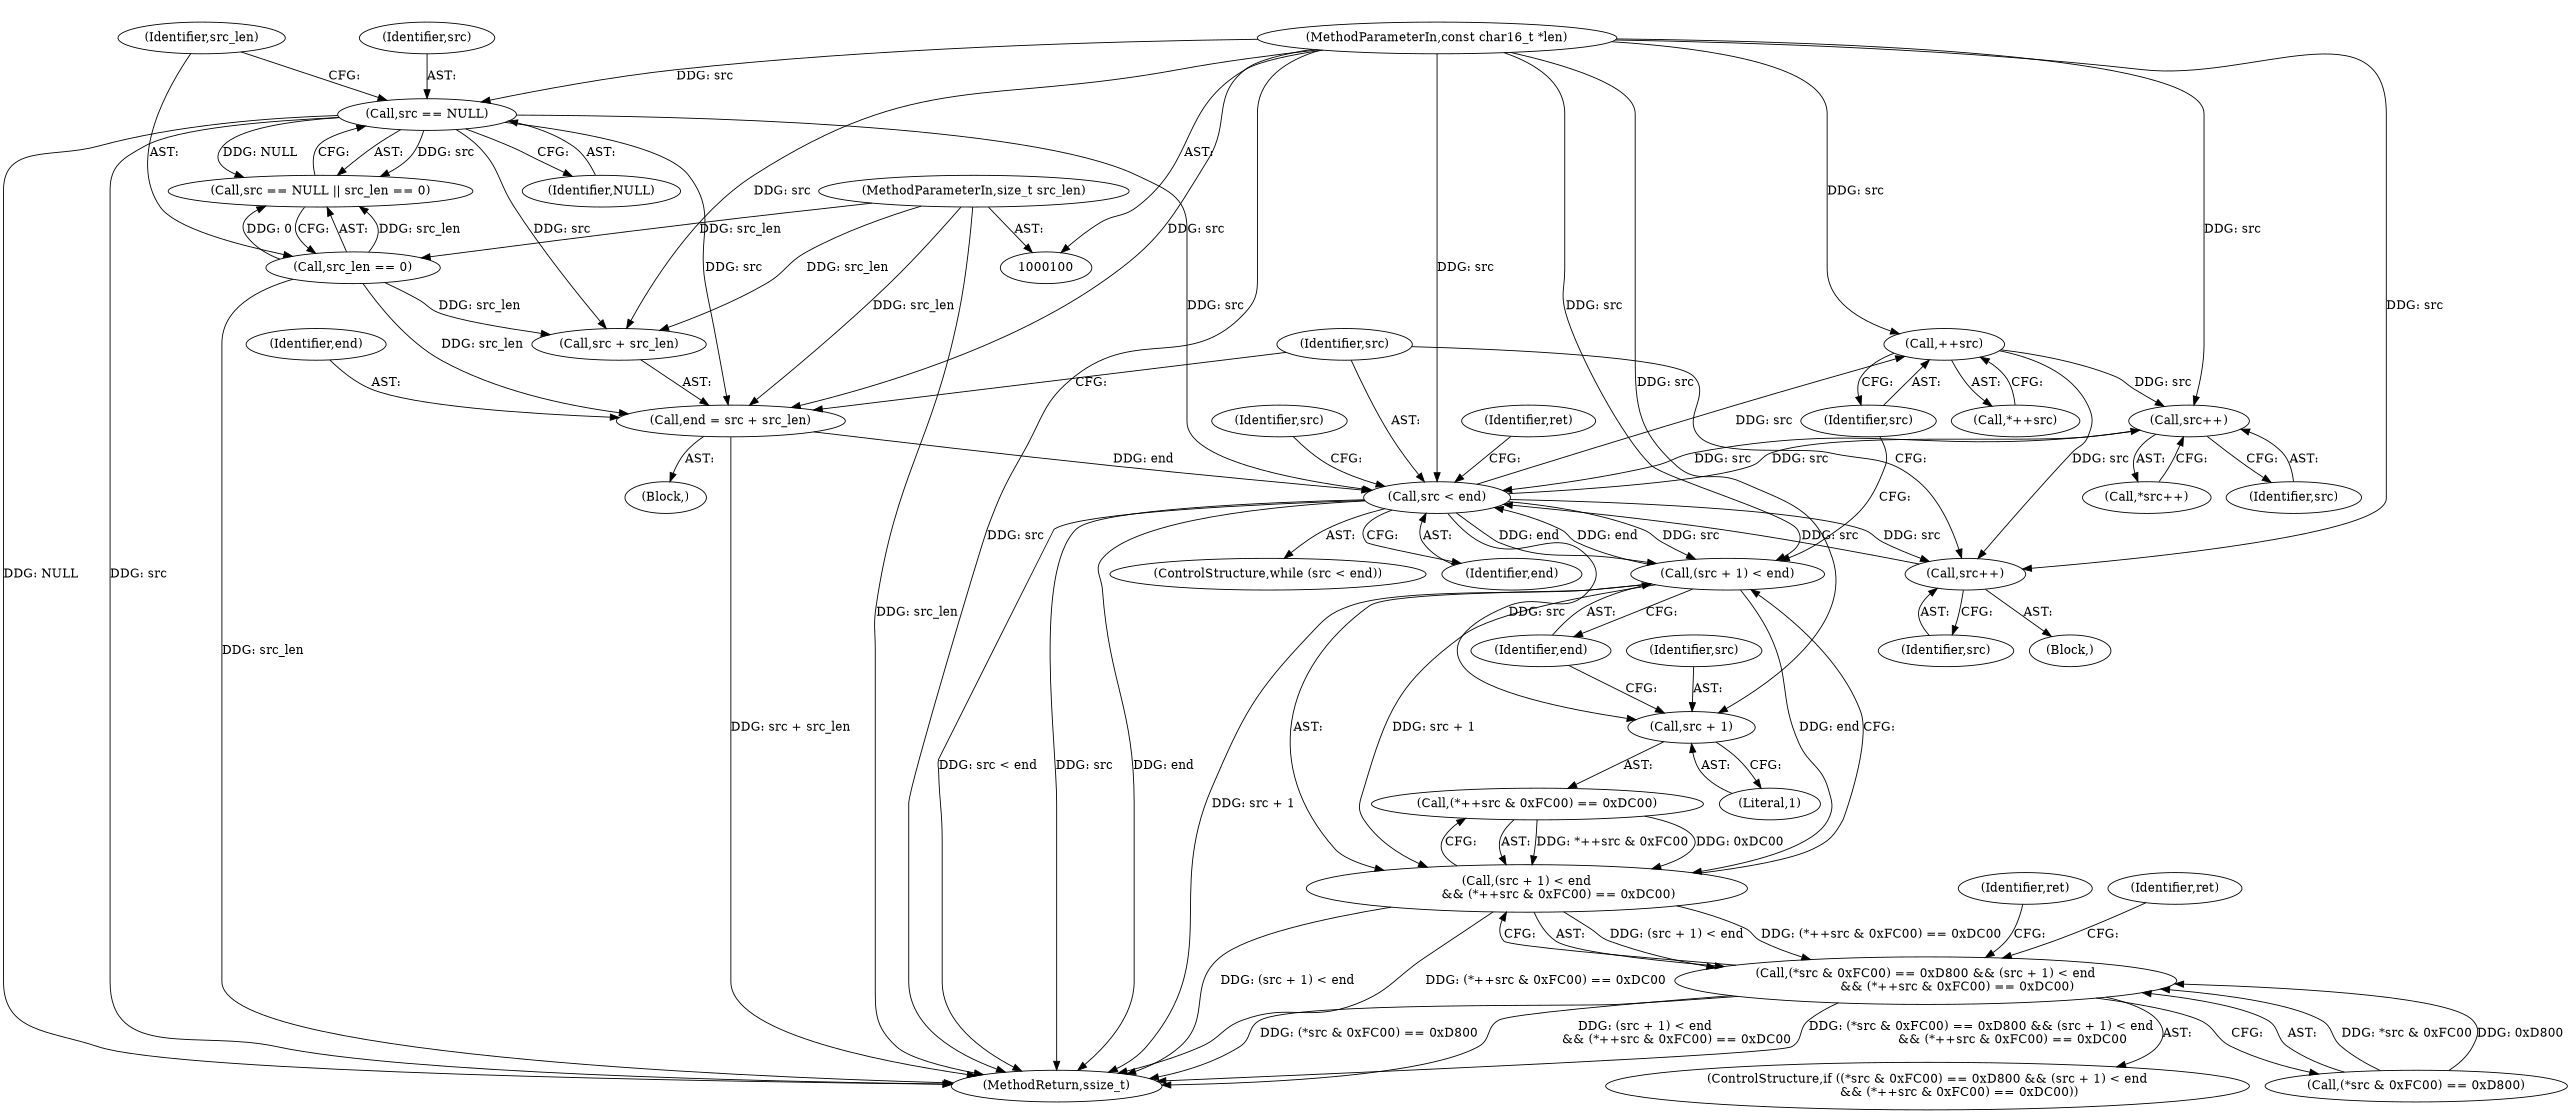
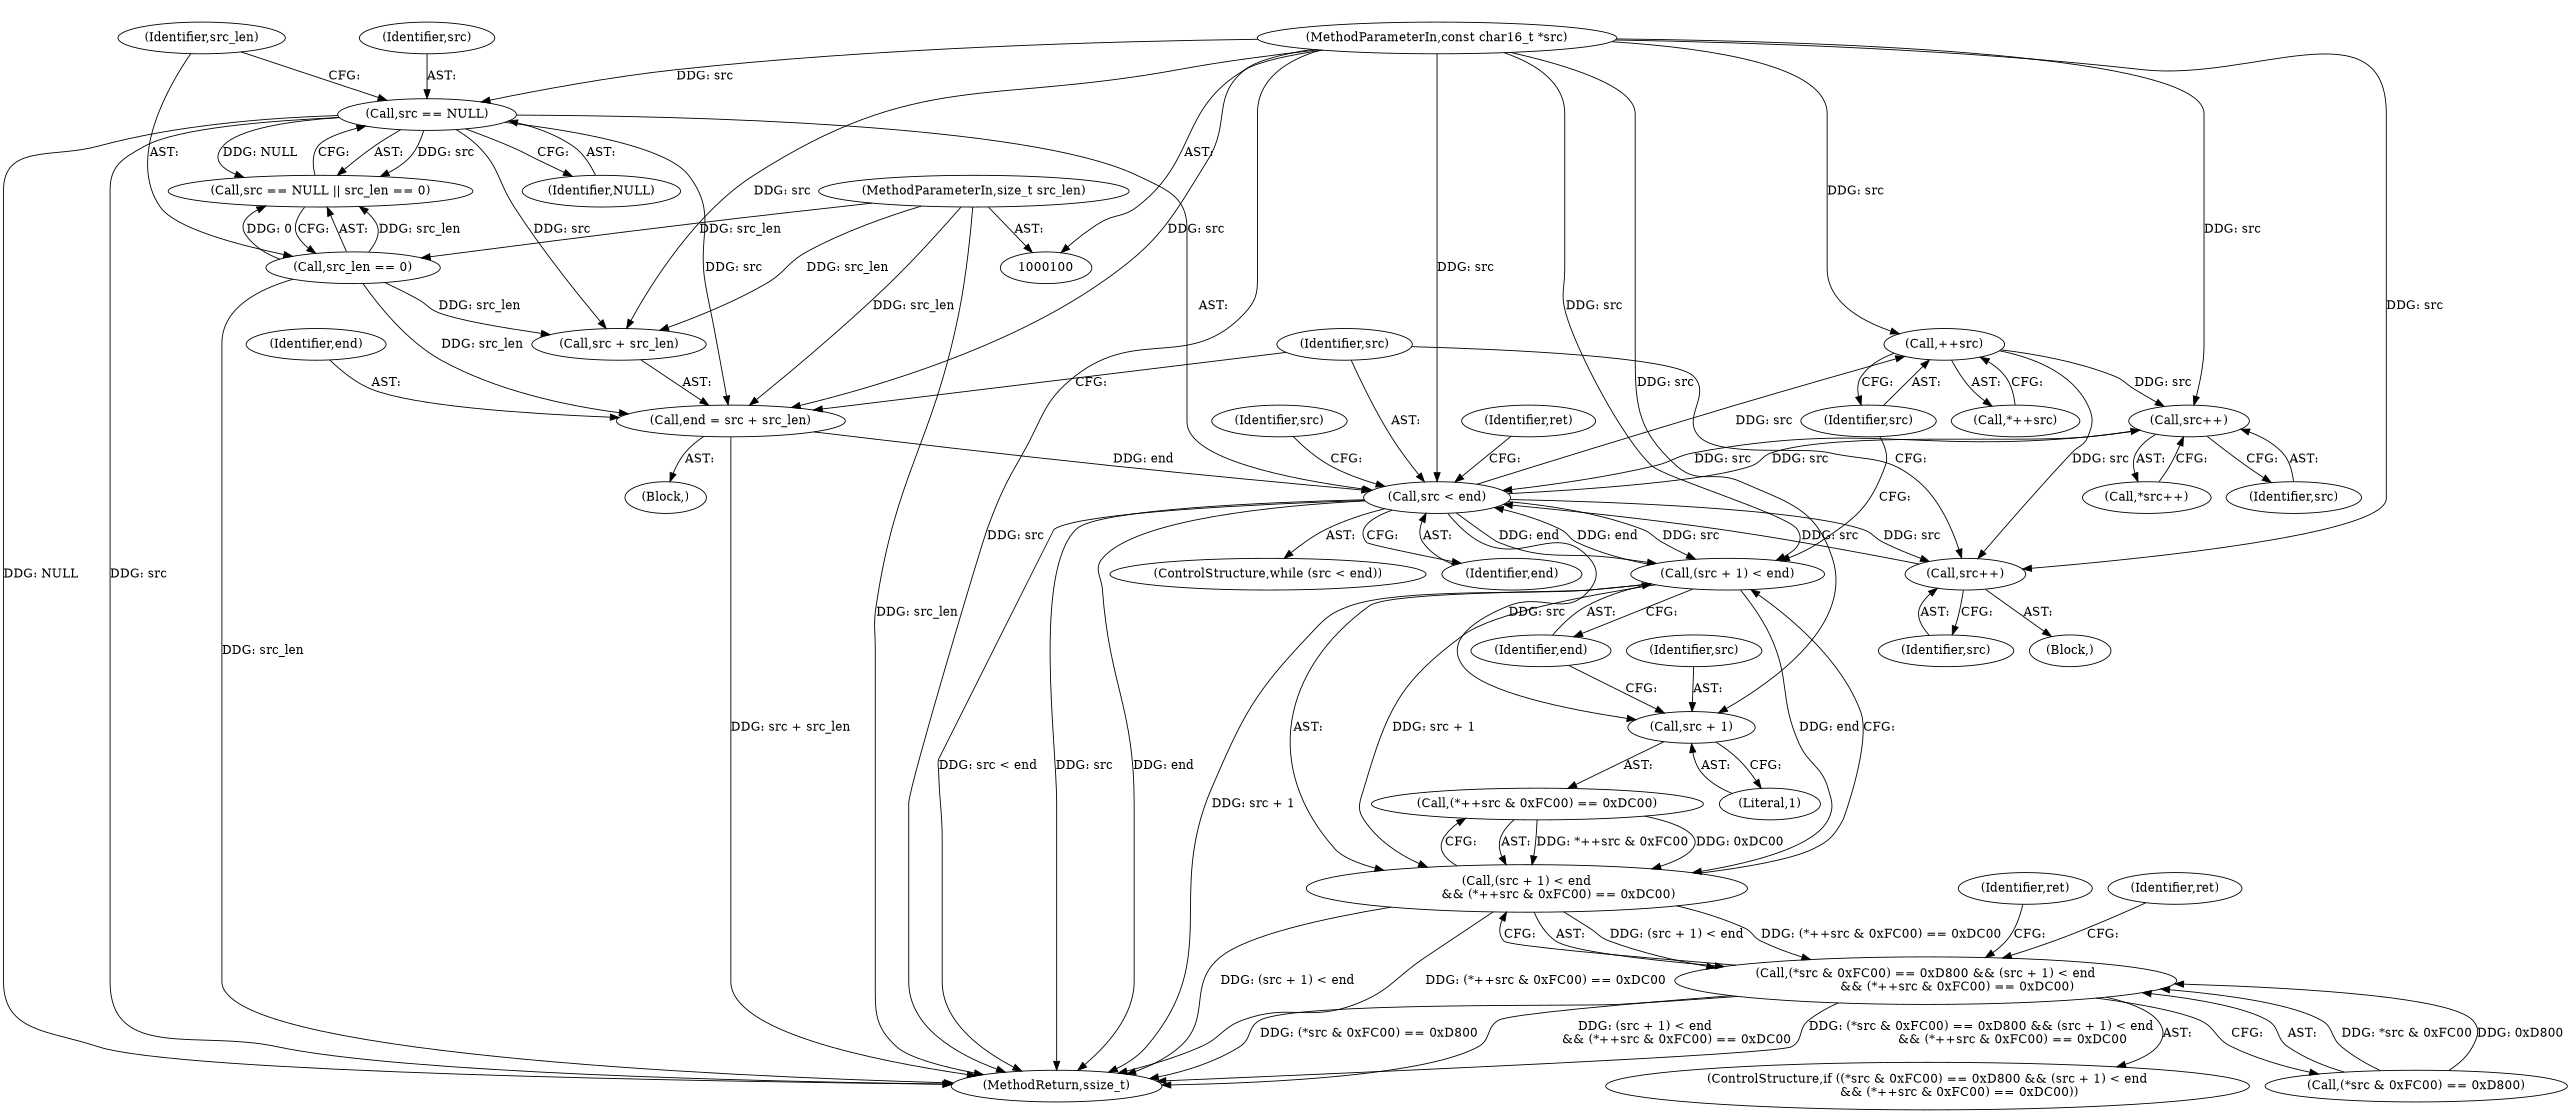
node "(MethodParameterIn,const char16_t *len)": label "(MethodParameterIn,const char16_t *len)" -> "(MethodParameterIn,const char16_t *src)"
edge "(Call,src == NULL)" -> "(Call,src < end)": label "DDG: src" -> "AST: "
